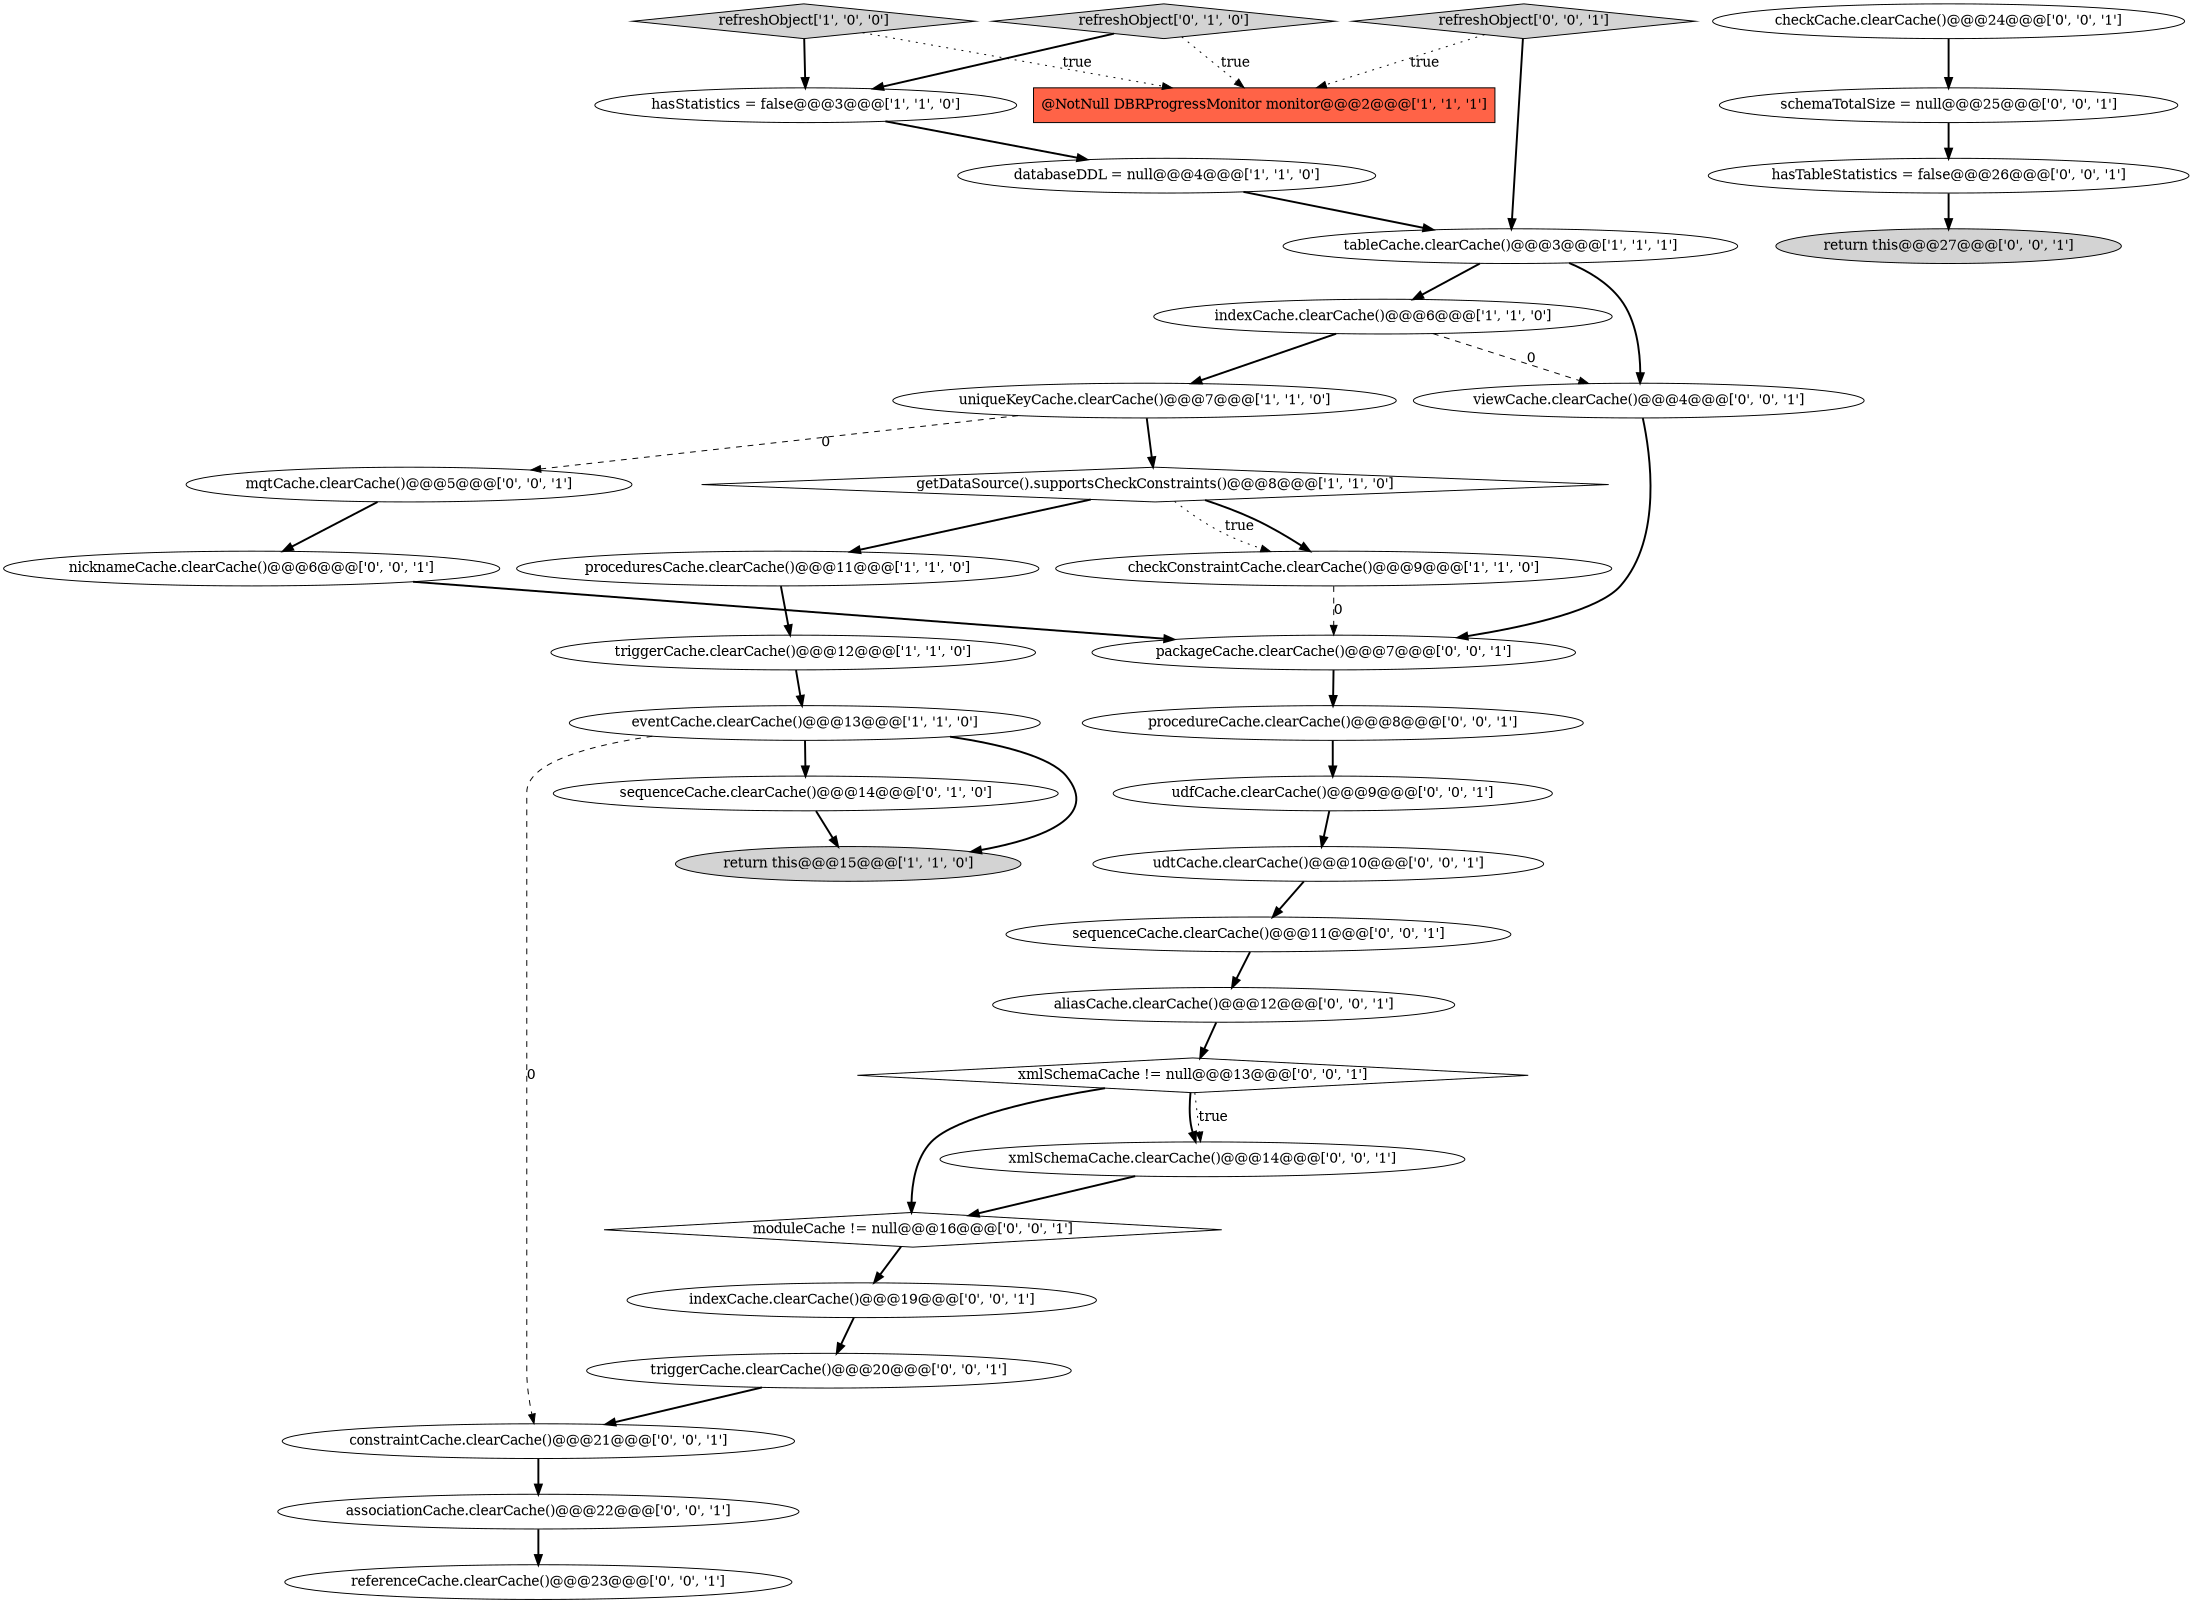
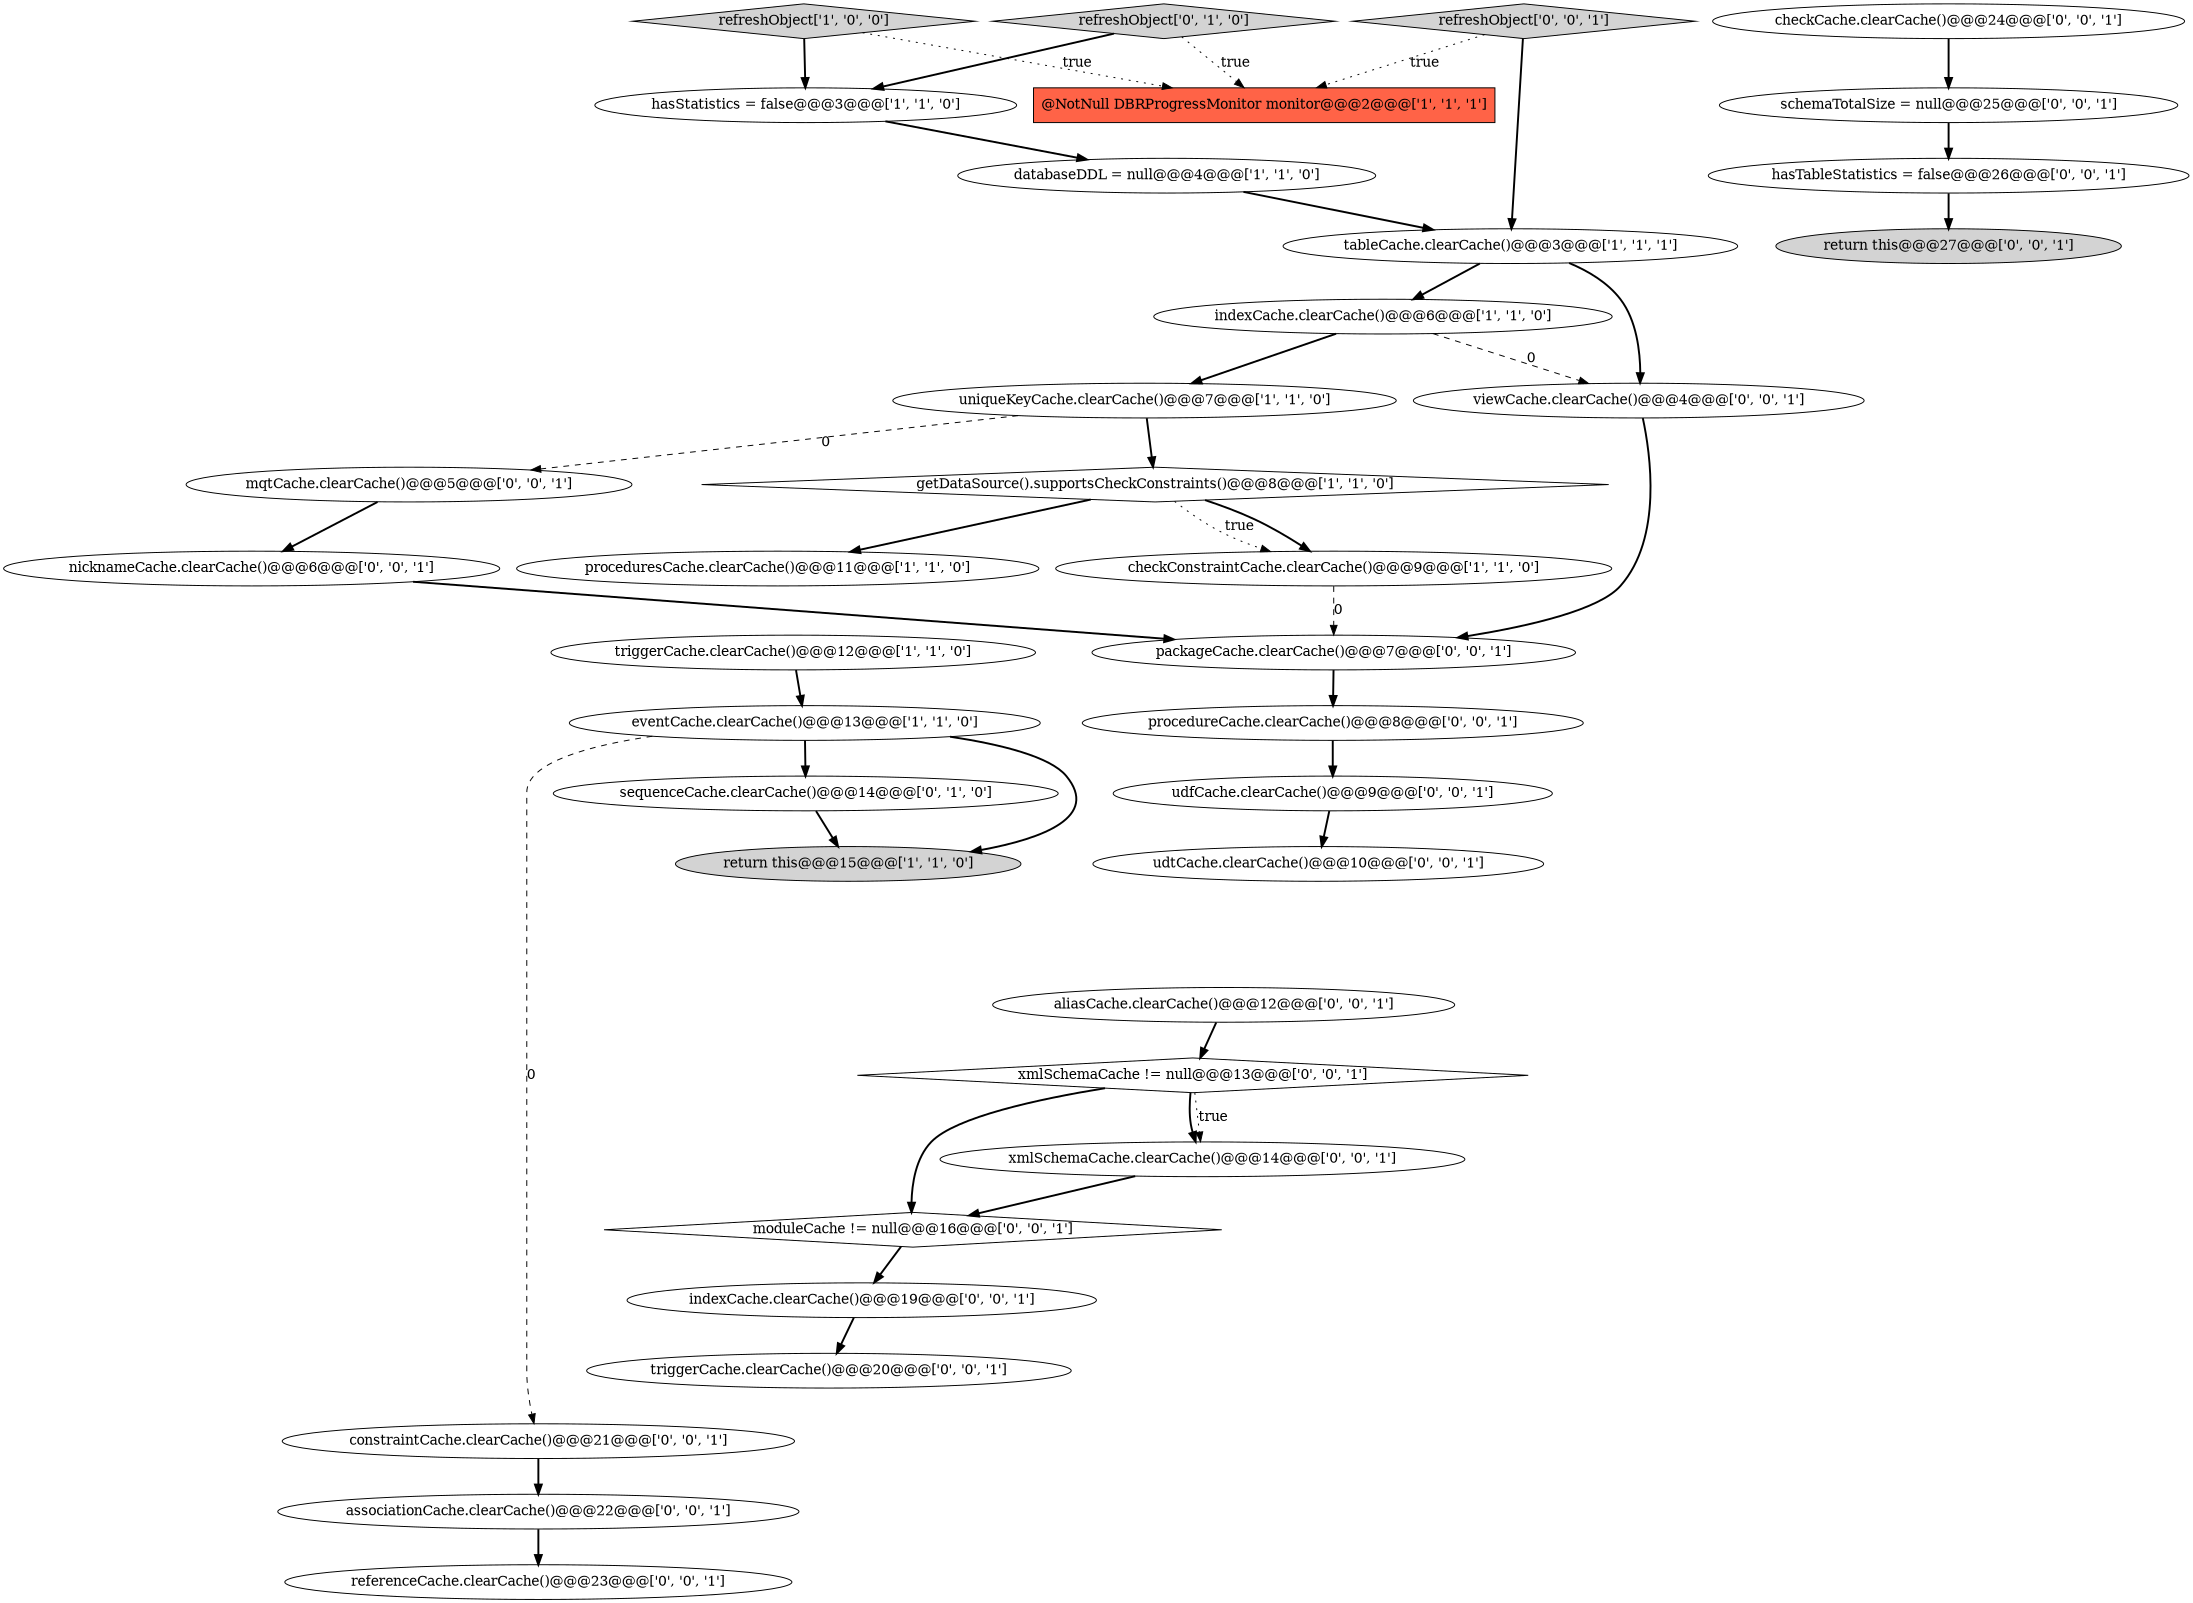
edge "proceduresCache.clearCache()@@@11@@@['1', '1', '0']" -> "triggerCache.clearCache()@@@12@@@['1', '1', '0']": removed
node "sequenceCache.clearCache()@@@11@@@['0', '0', '1']": removed
edge "triggerCache.clearCache()@@@20@@@['0', '0', '1']" -> "constraintCache.clearCache()@@@21@@@['0', '0', '1']": removed
